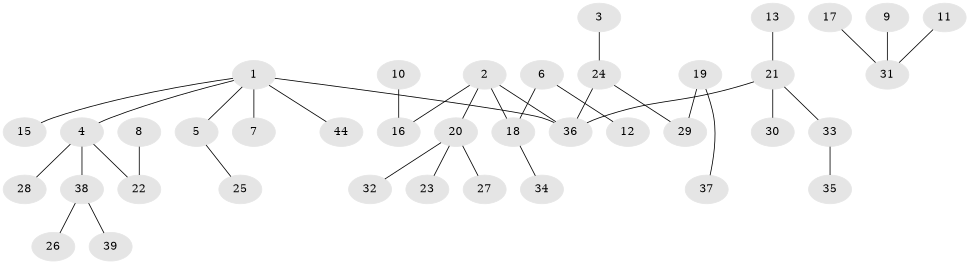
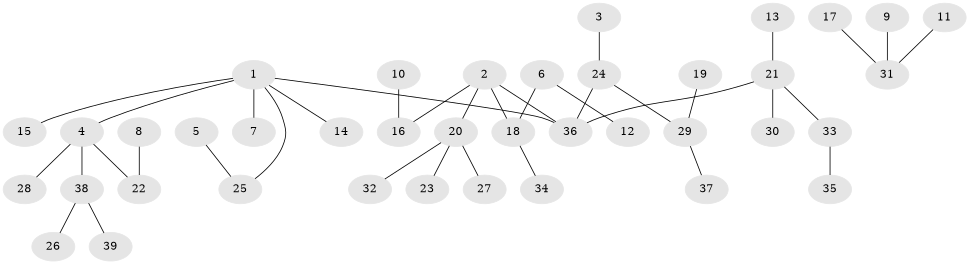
edge "1" -- "5": now "1" -- "25"
node "44": label "44" -> "14"
edge "19" -- "37": now "29" -- "37"
